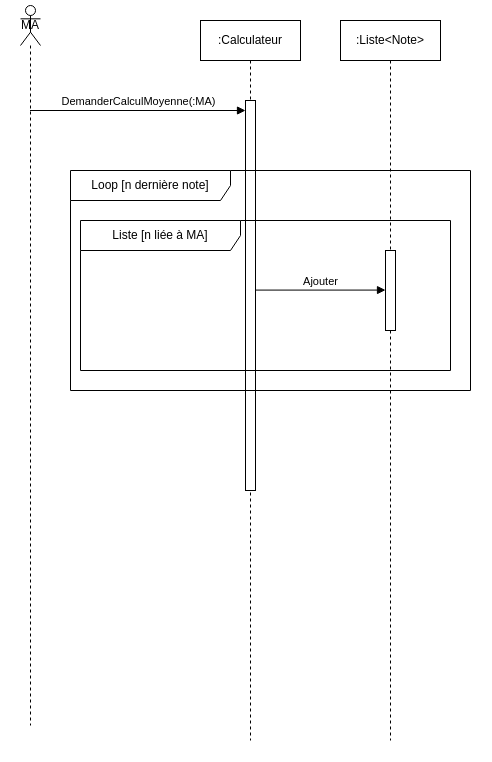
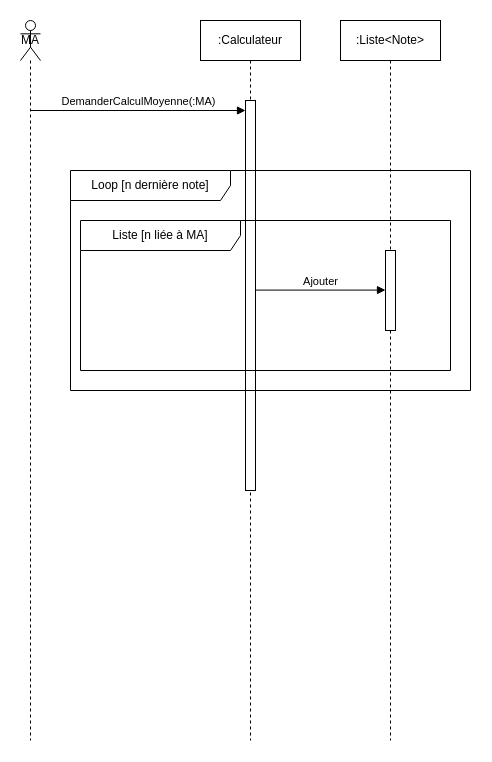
node "MA": moved (31, 366) -> (31, 381)
